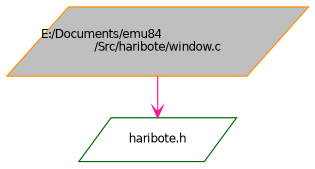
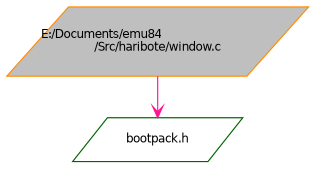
node "haribote.h": label "haribote.h" -> "bootpack.h"
